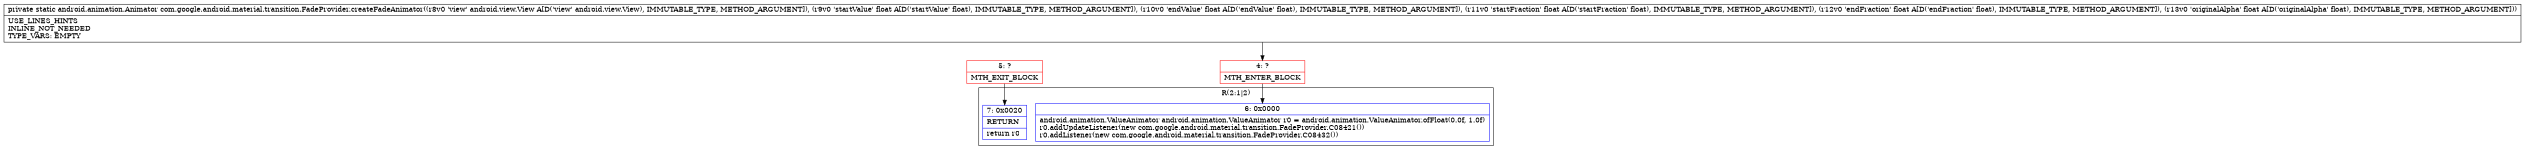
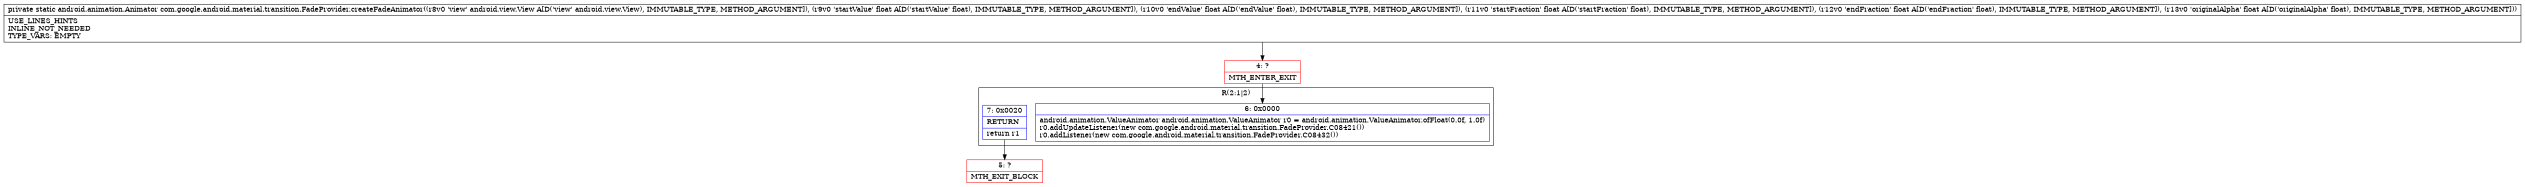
node "4: ?": text "MTH_ENTER_BLOCK" -> "MTH_ENTER_EXIT"
edge "5: ?" -> "7: 0x0020": reversed
node "7: 0x0020": text "return r0" -> "return r1"
